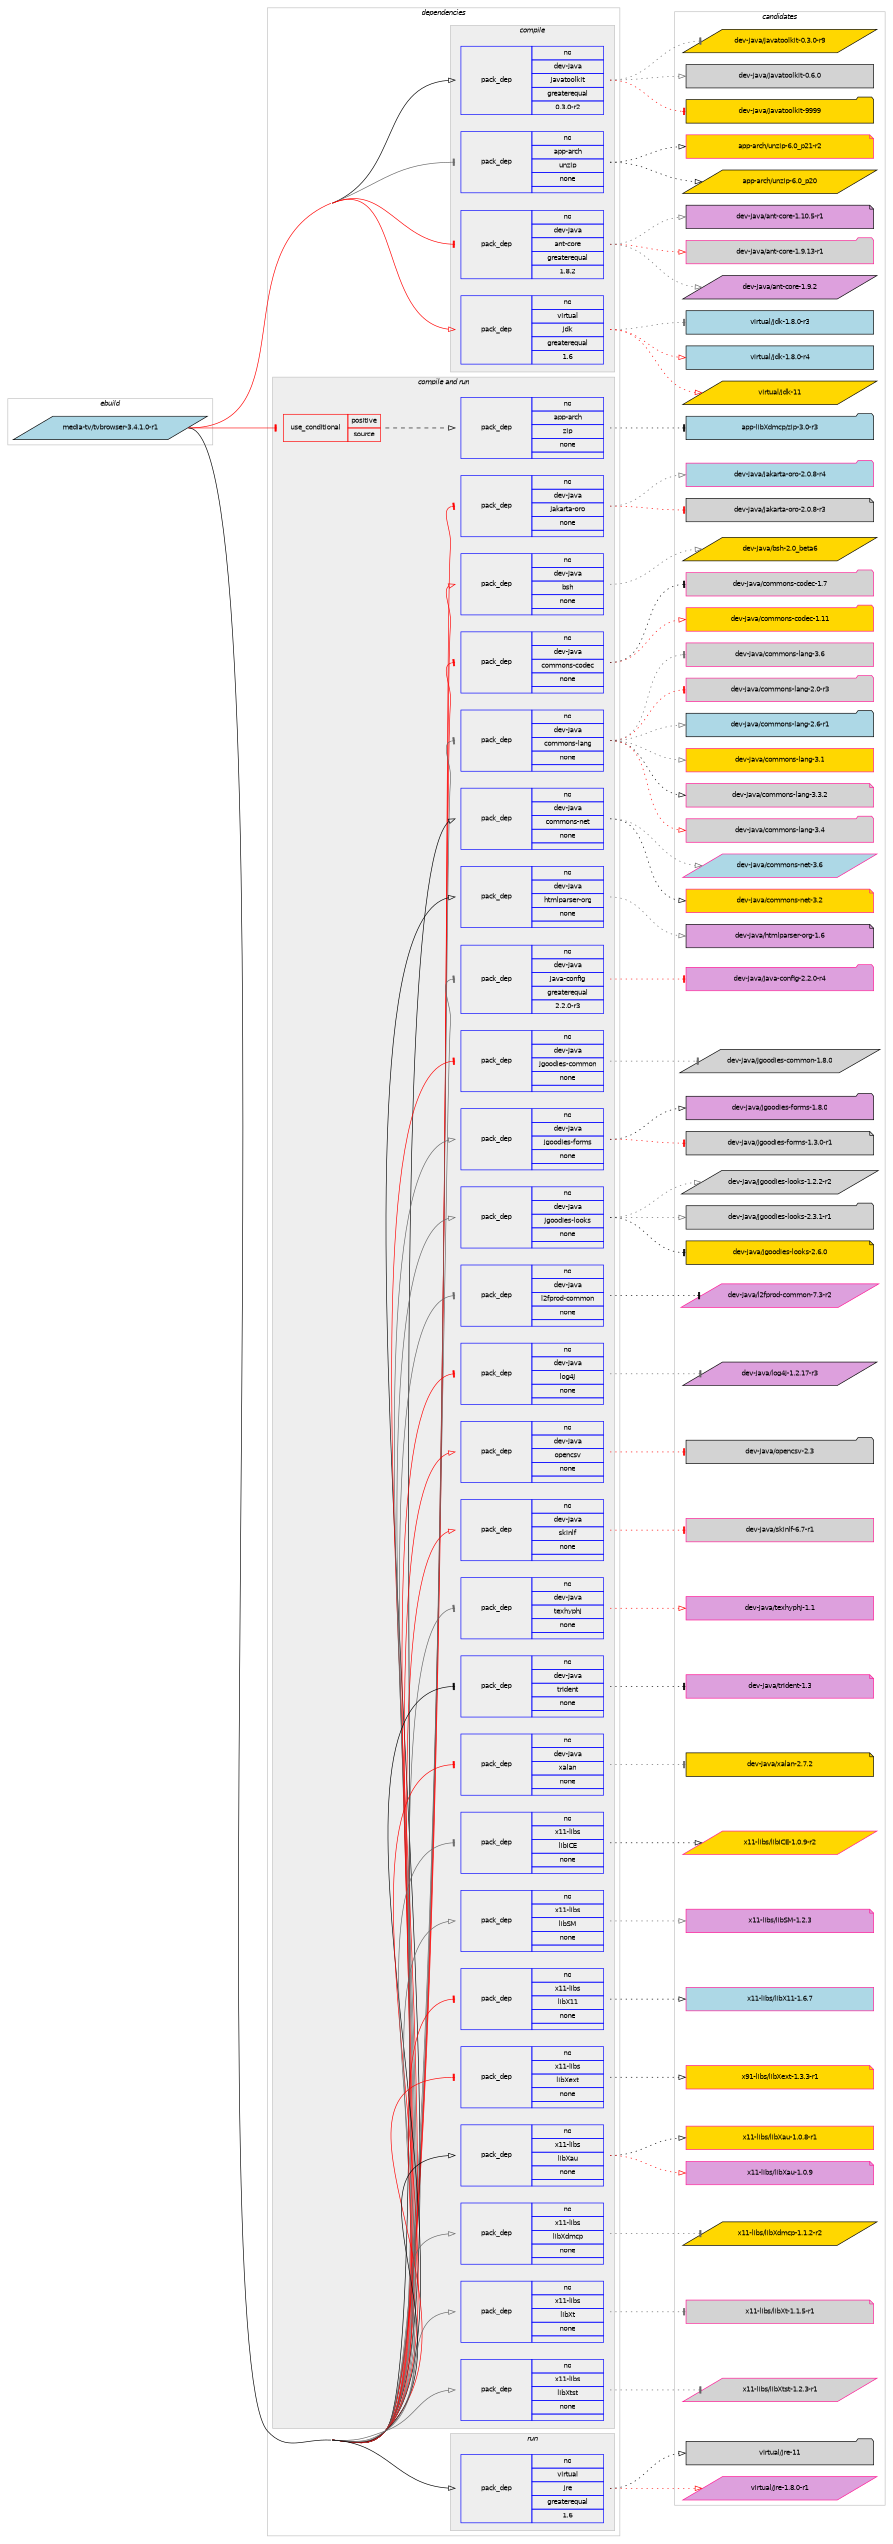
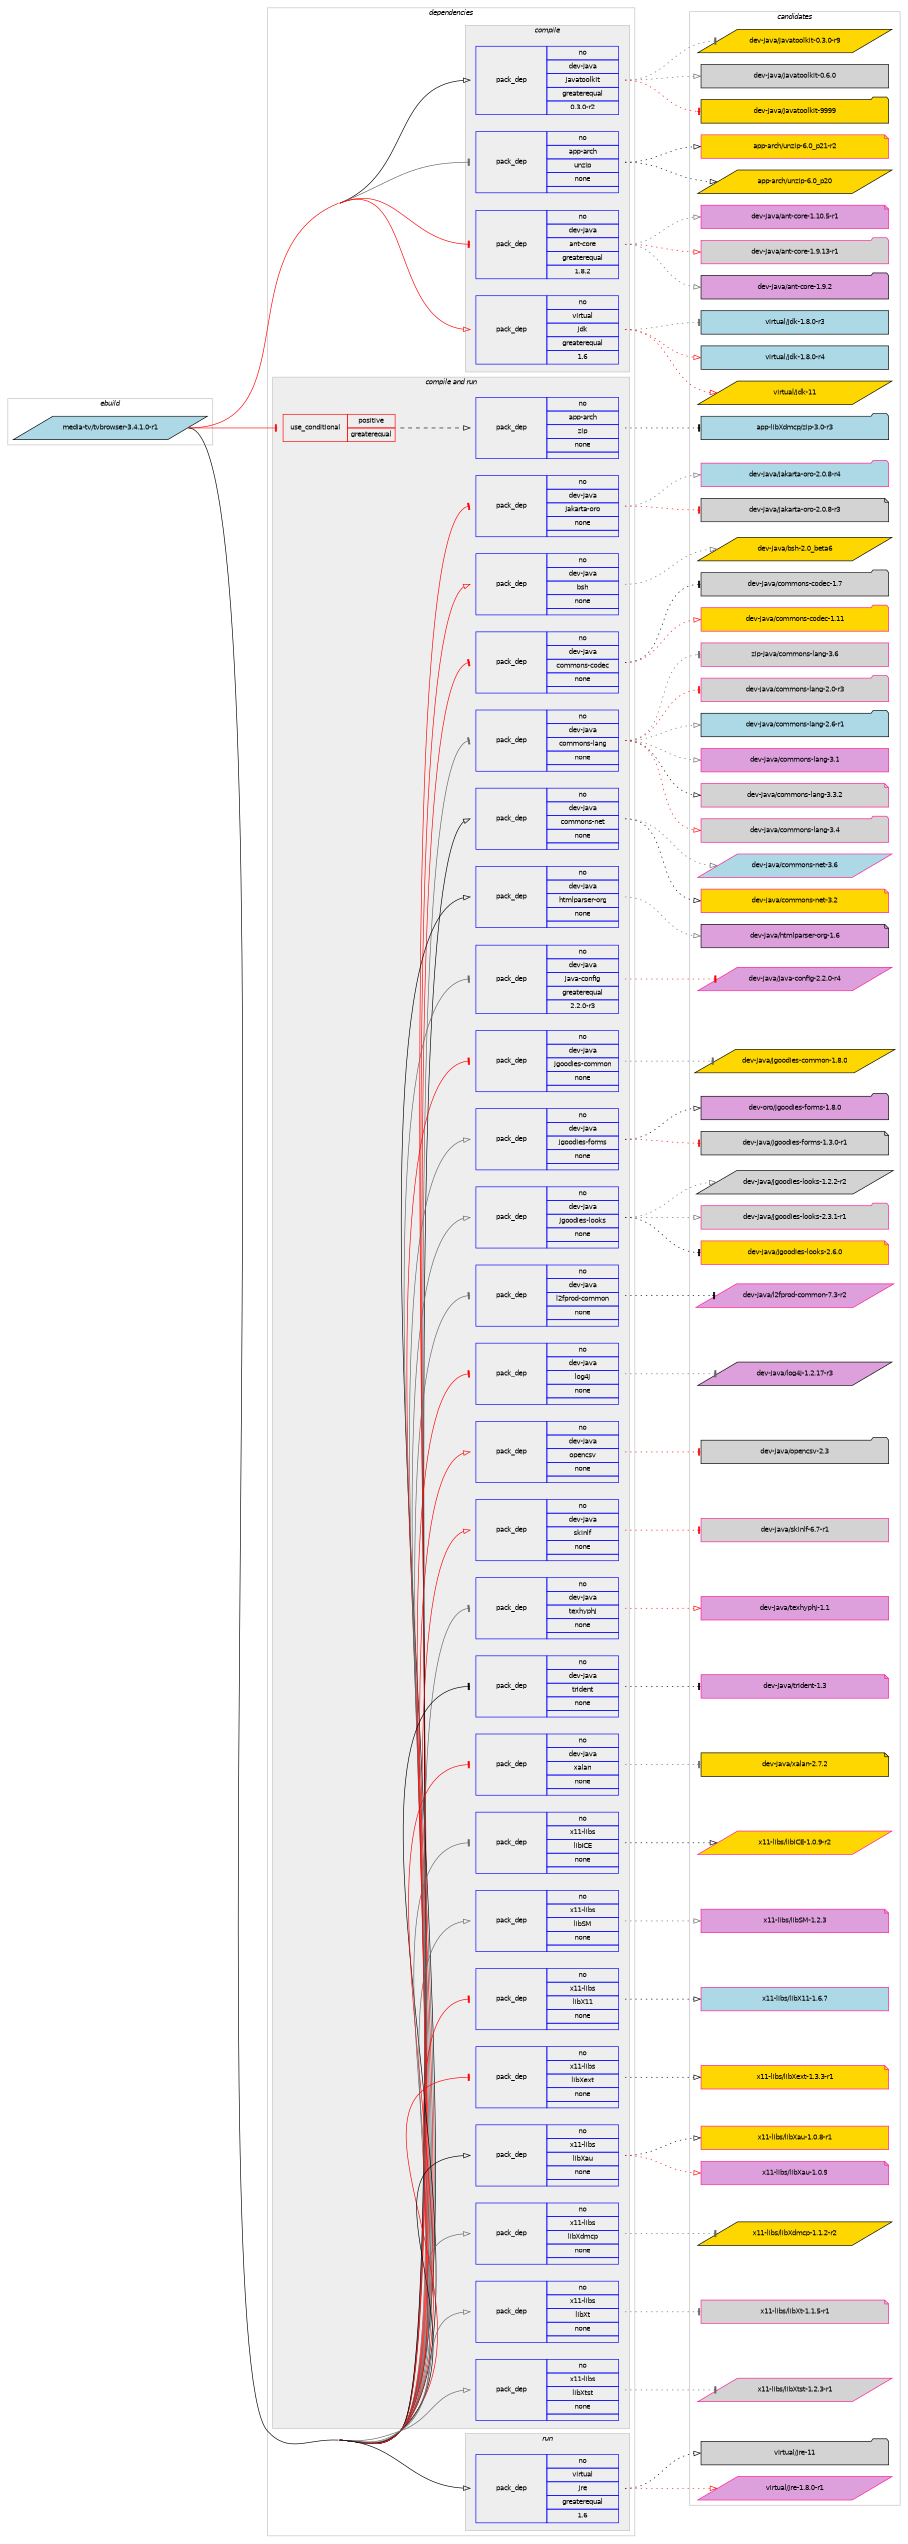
node "dev-java/ant-core-1.10.5-r1": color black -> deeppink
node "dev-java/ant-core-1.9.2": shape parallelogram -> folder
node "use_conditional": text "source" -> "greaterequal"
node "dev-java/commons-codec-1.7": color deeppink -> black
node "dev-java/commons-lang-3.6": label "dev-java/commons-lang-3.6" -> "zip-java/commons-lang-3.6"
node "dev-java/commons-lang-3.1": fillcolor gold -> plum
node "dev-java/java-config-2.2.0-r4": shape folder -> parallelogram
node "dev-java/jgoodies-common-1.8.0": fillcolor lightgrey -> gold
node "dev-java/jgoodies-forms-1.8.0": label "dev-java/jgoodies-forms-1.8.0" -> "dev-oro/jgoodies-forms-1.8.0"
node "dev-java/jgoodies-looks-2.3.1-r1": color black -> deeppink
node "dev-java/jgoodies-looks-2.6.0": color black -> deeppink
node "x91-libs/libXext-1.3.3-r1": label "x91-libs/libXext-1.3.3-r1" -> "x11-libs/libXext-1.3.3-r1"
